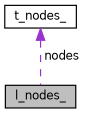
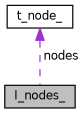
node "t_nodes_": label "t_nodes_" -> "t_node_"
